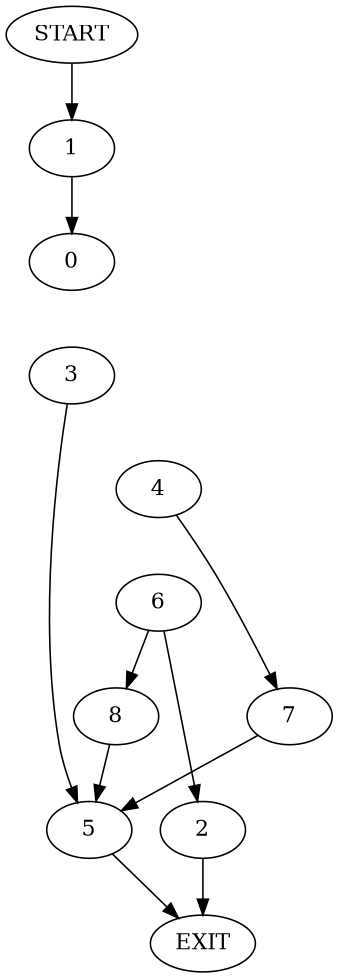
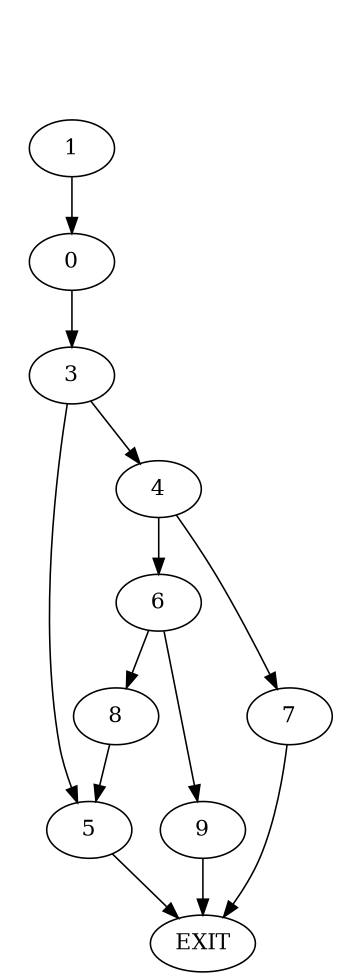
node "START": removed
edge "0" -> "3": added
edge "3" -> "4": added
edge "4" -> "6": added
edge "7" -> "5": now "7" -> "EXIT"
node "2": label "2" -> "9"
